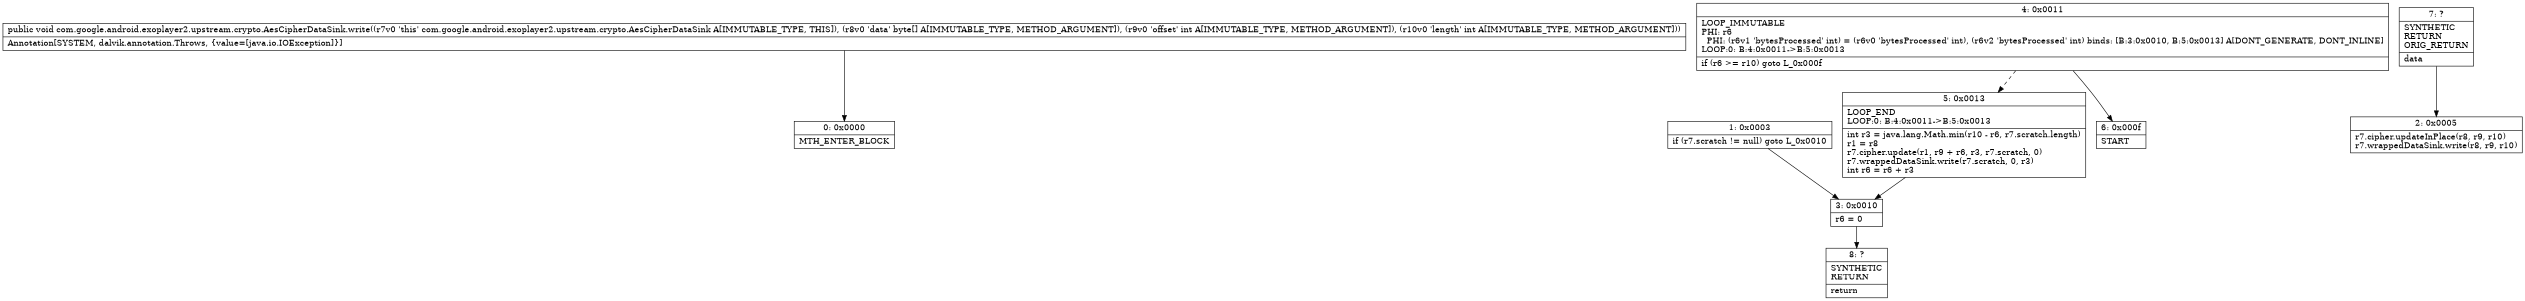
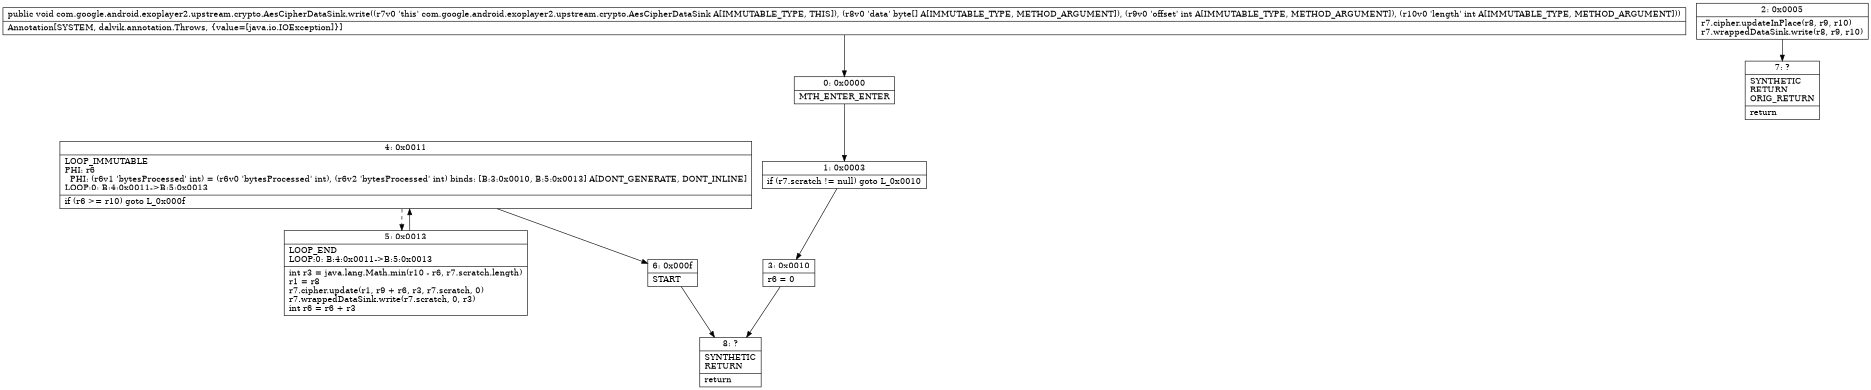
node "7: ?": text "data" -> "return"
edge "7: ?" -> "2: 0x0005": reversed
edge "0: 0x0000" -> "1: 0x0003": added
node "0: 0x0000": text "MTH_ENTER_BLOCK" -> "MTH_ENTER_ENTER"
edge "5: 0x0013" -> "3: 0x0010": now "5: 0x0013" -> "4: 0x0011"
edge "6: 0x000f" -> "8: ?": added
